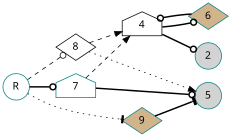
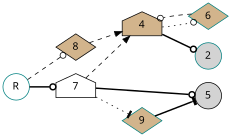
edge "6" -> "4": style bold -> dashed
node "4": fillcolor white -> tan
edge "4" -> "6": style bold -> dotted
node "8": fillcolor white -> tan
edge "8" -> "5": removed
node "7": color teal -> black
node "5": color teal -> black
edge "R" -> "9": now "7" -> "9"
